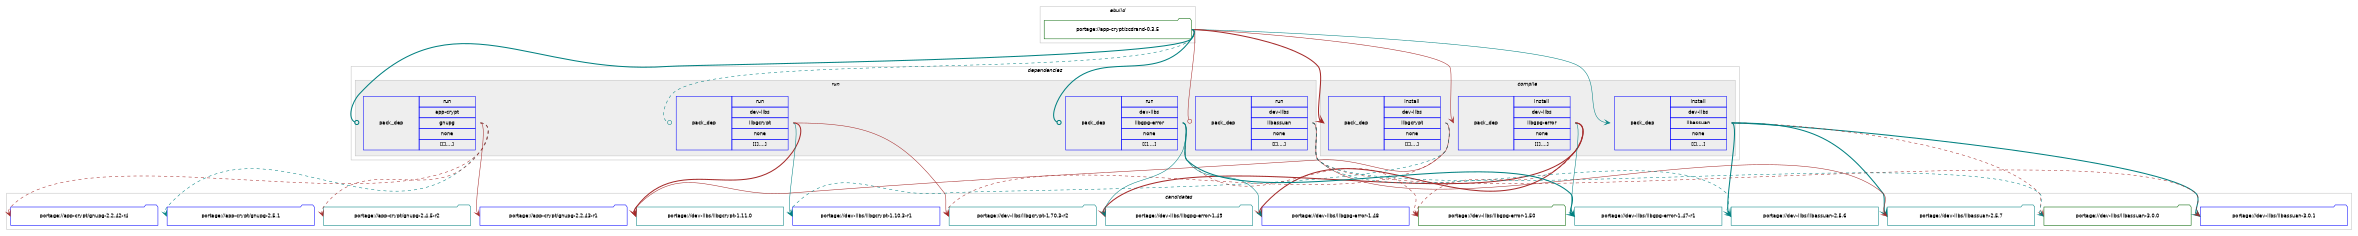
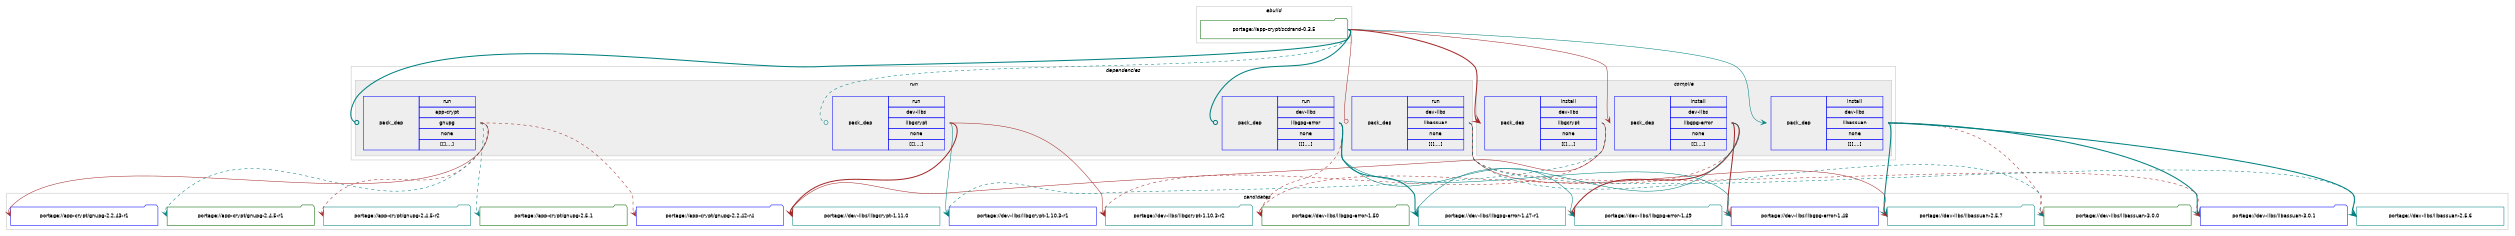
node "portage://app-crypt/gnupg-2.5.1": color blue -> darkgreen
node "portage://app-crypt/gnupg-2.4.5-r1": added
node "portage://dev-libs/libgcrypt-1.70.3-r2": label "portage://dev-libs/libgcrypt-1.70.3-r2" -> "portage://dev-libs/libgcrypt-1.10.3-r2"
